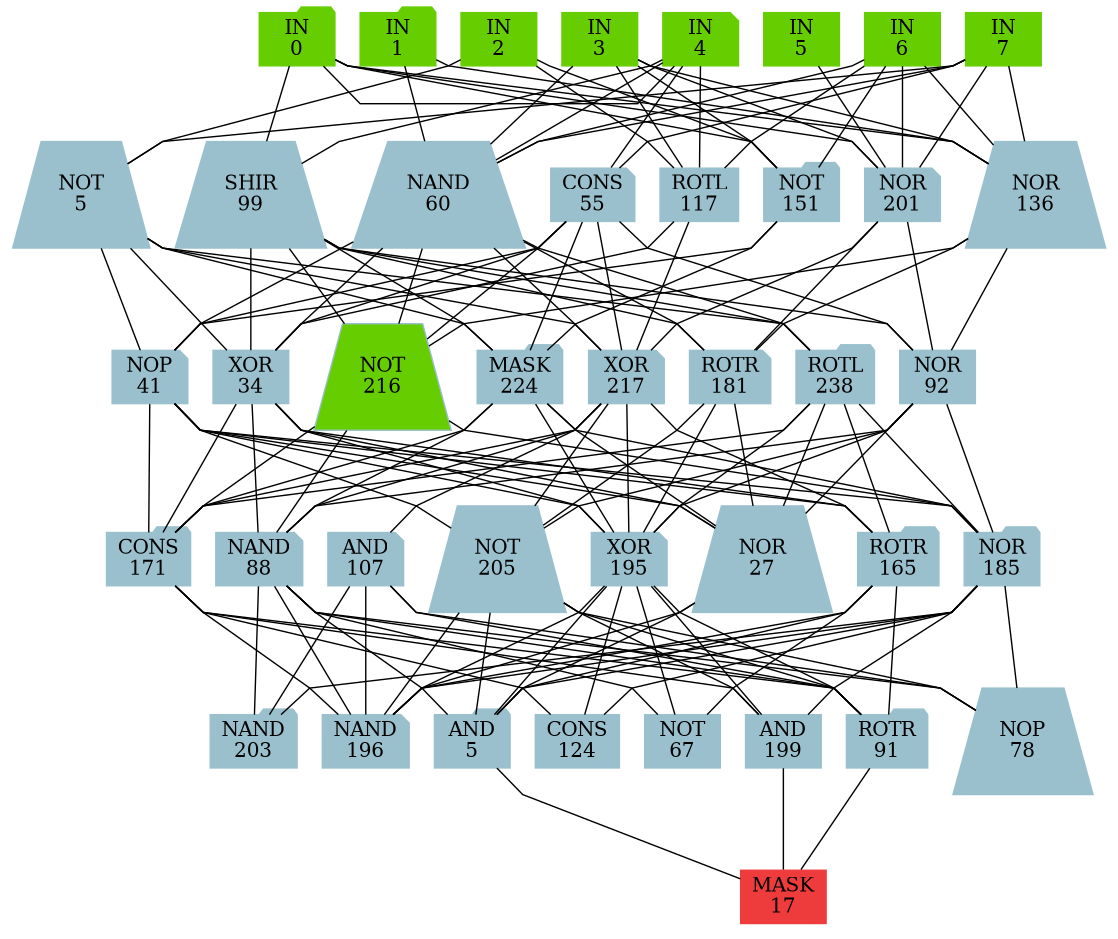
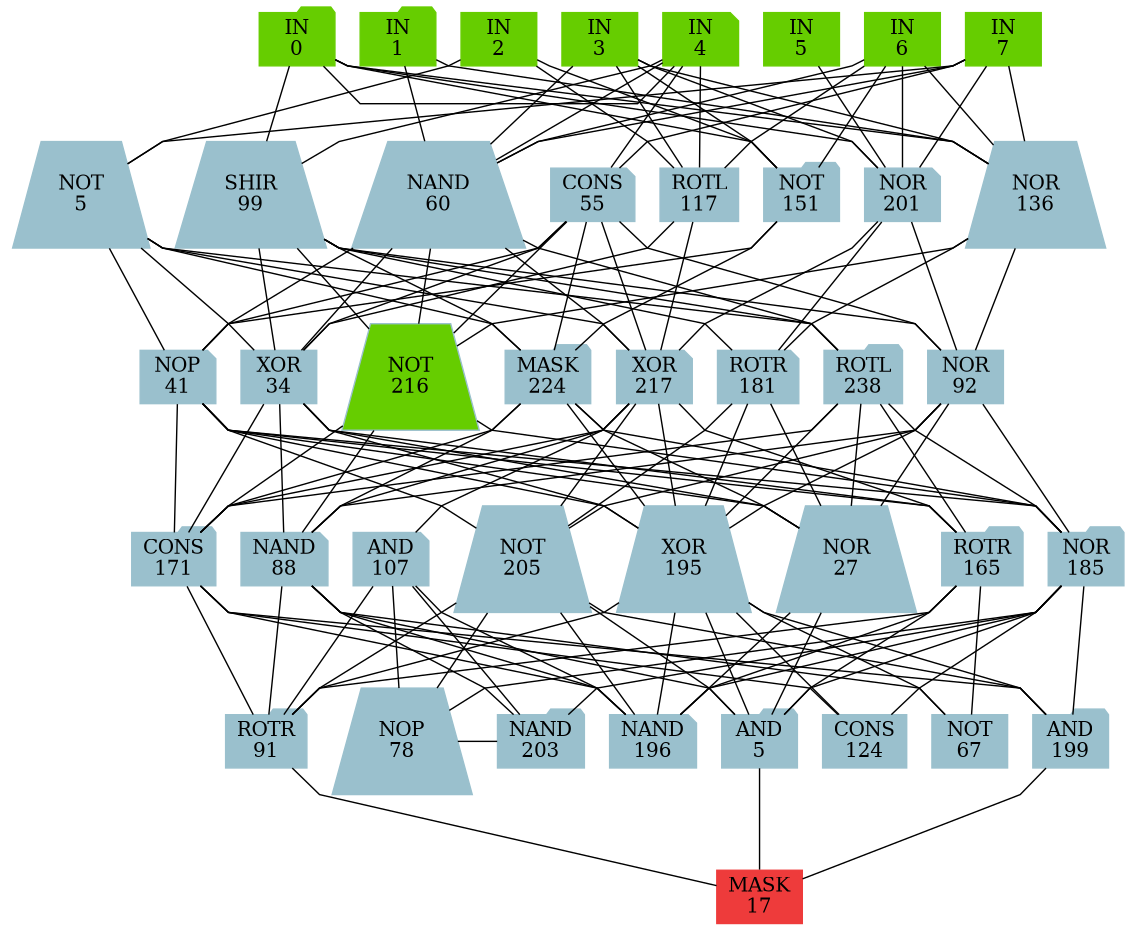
edge "NAND 60" -- "ROTR 181": removed
node "XOR 195": shape note -> trapezium
edge "NAND 88" -- "NOP 78": now "NAND 203" -- "NOP 78"
node "AND 199": shape box -> folder
